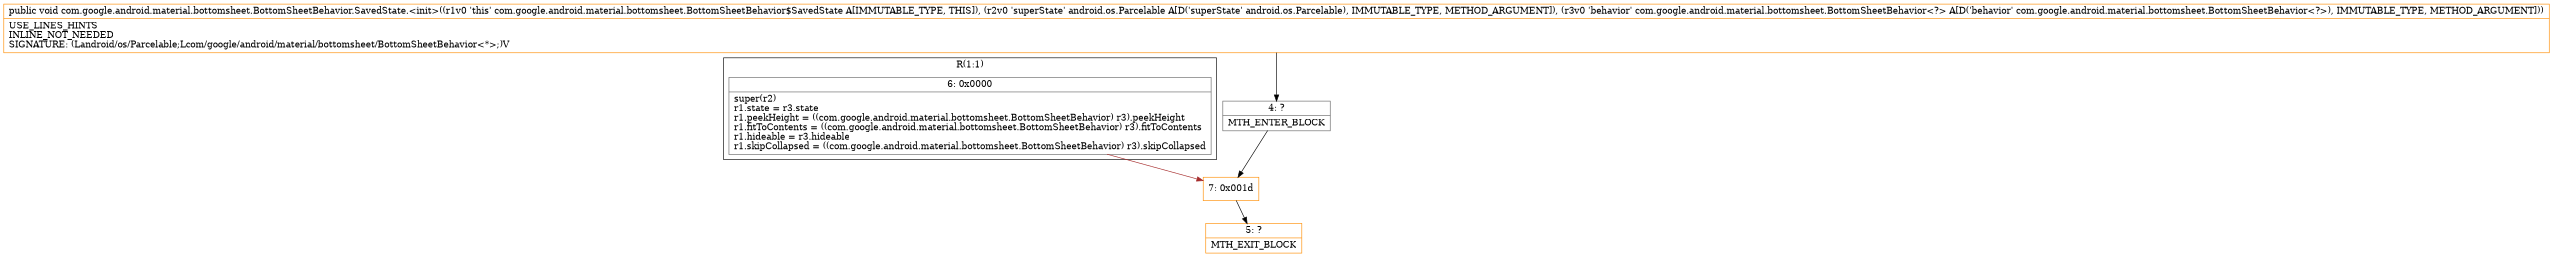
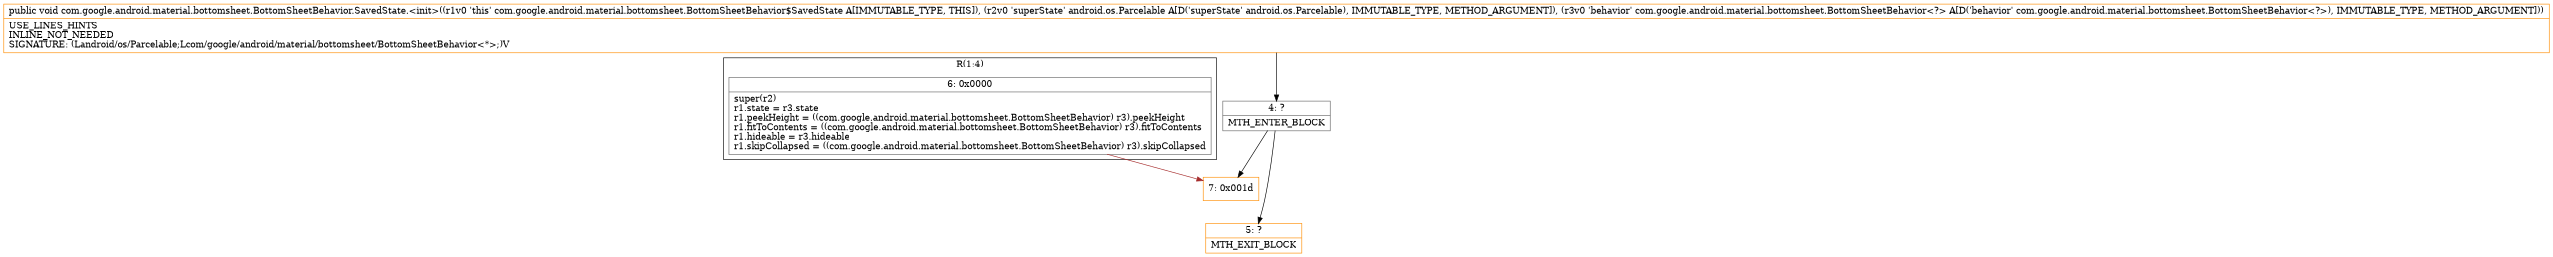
cluster "R(1:1)": label "R(1:1)" -> "R(1:4)"
edge "7: 0x001d" -> "5: ?": now "4: ?" -> "5: ?"
